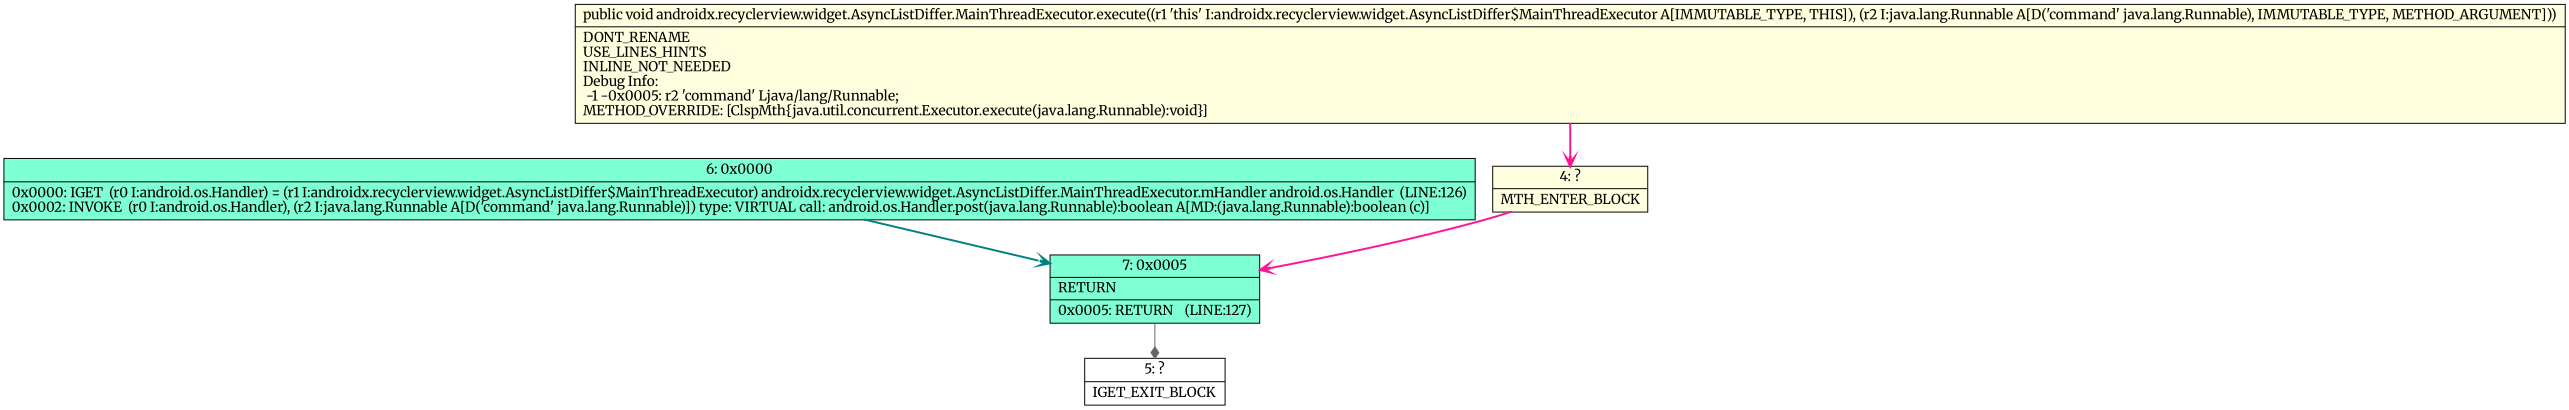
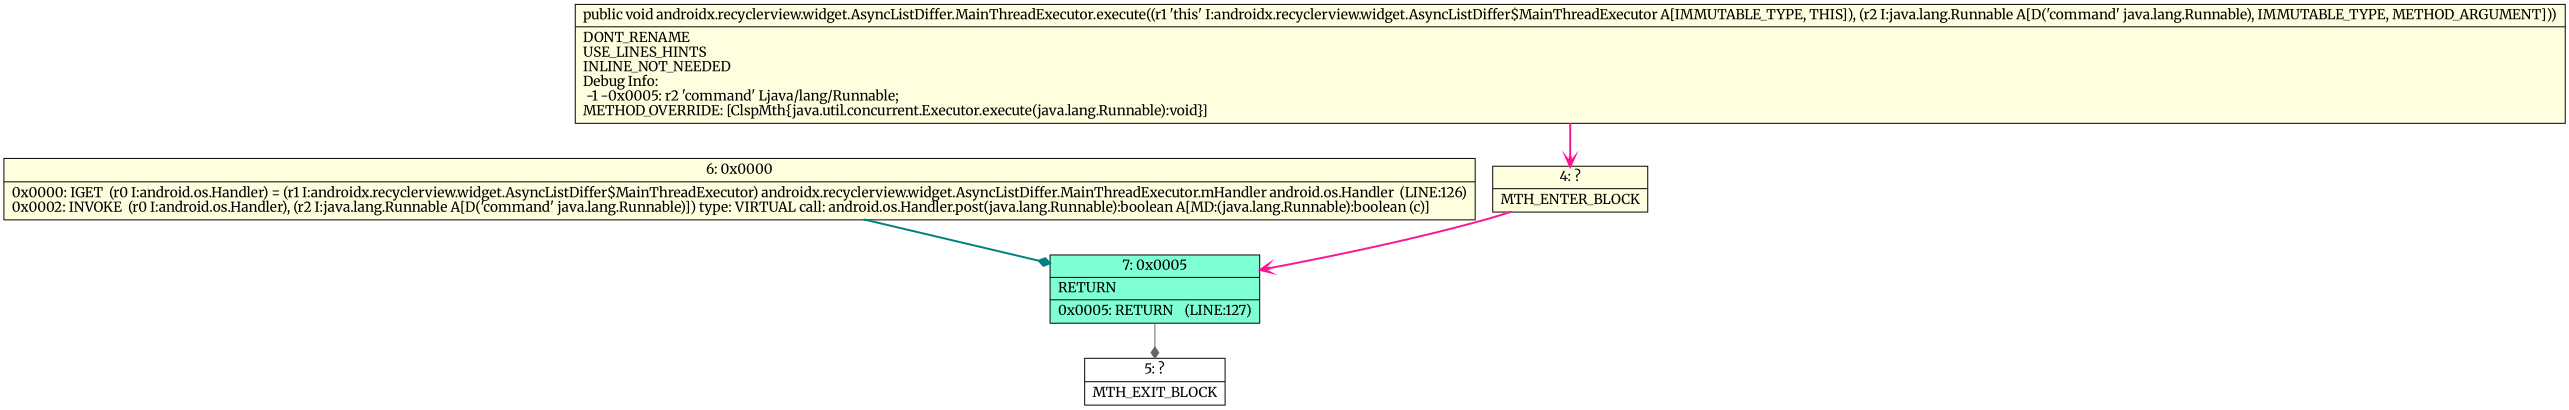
node "6: 0x0000": fillcolor aquamarine -> lightyellow
edge "6: 0x0000" -> "7: 0x0005": arrowhead vee -> diamond
node "5: ?": text "IGET_EXIT_BLOCK" -> "MTH_EXIT_BLOCK"
